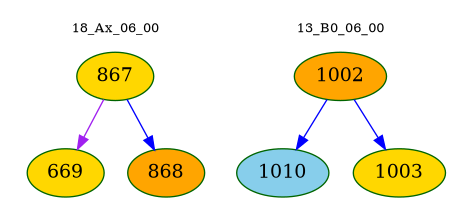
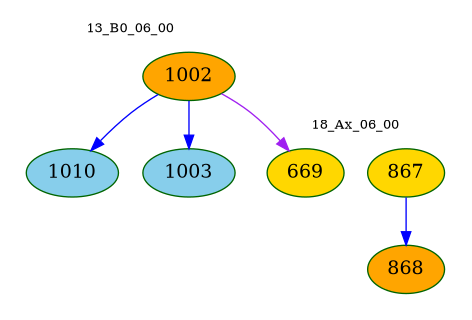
edge "867" -> "669": now "1002" -> "669"
node "1003": fillcolor gold -> skyblue
